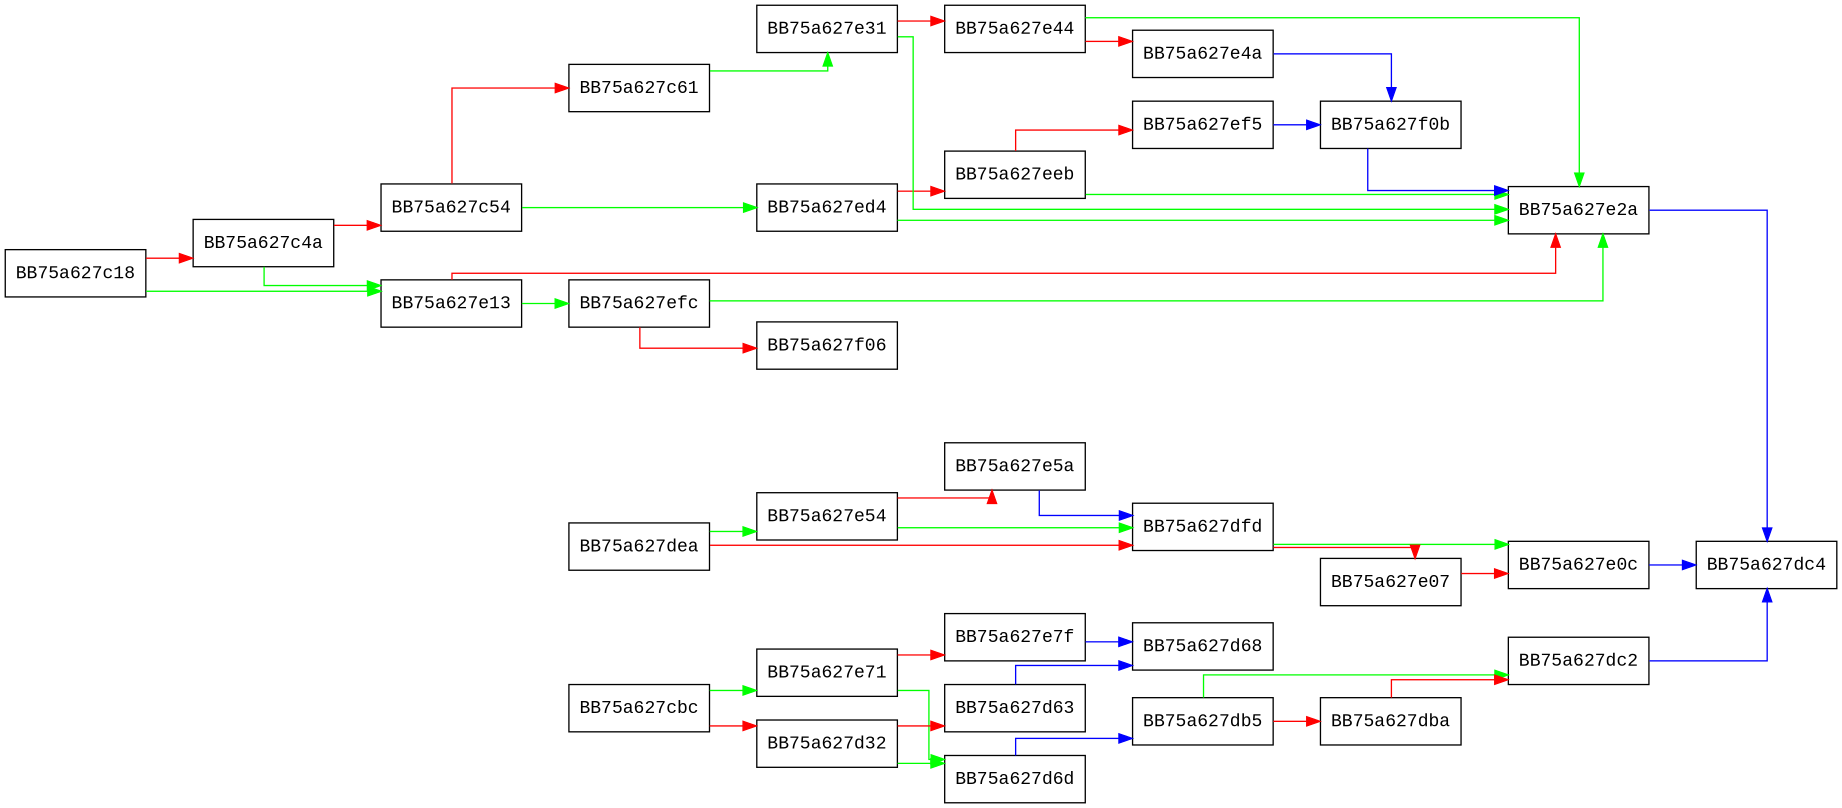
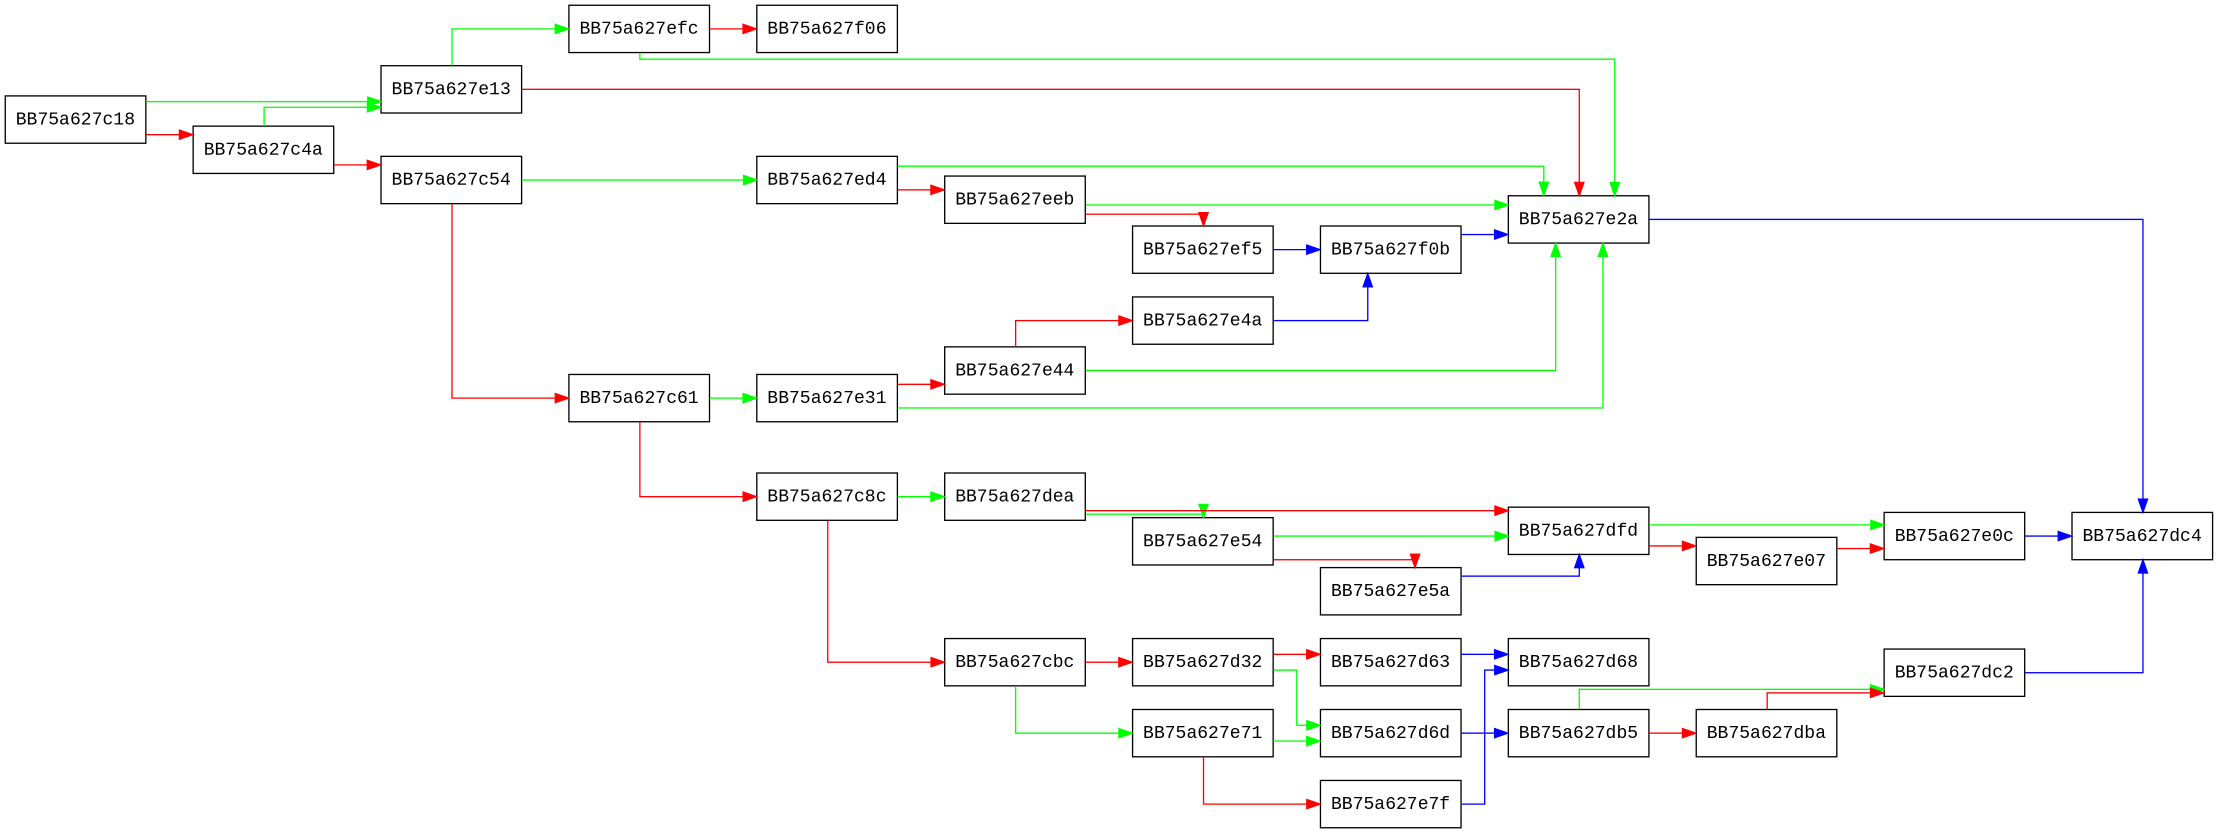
node "BB75a627c8c": added
